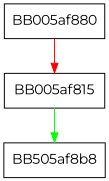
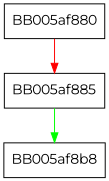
node "BB005af815": label "BB005af815" -> "BB005af885"
node "BB505af8b8": label "BB505af8b8" -> "BB005af8b8"
